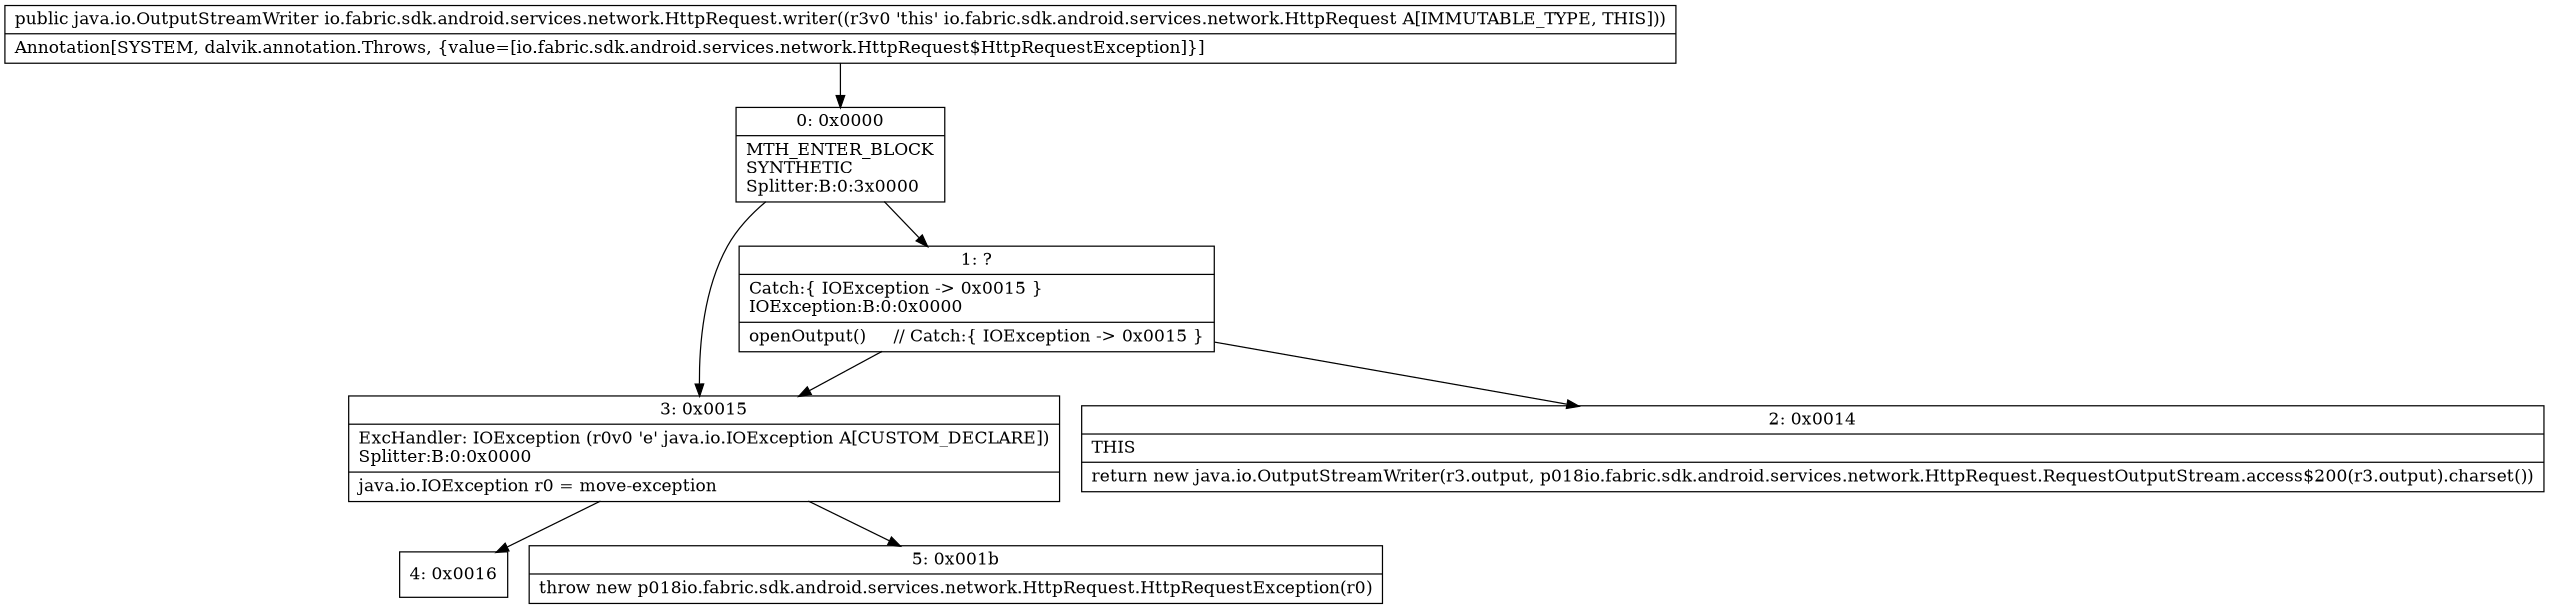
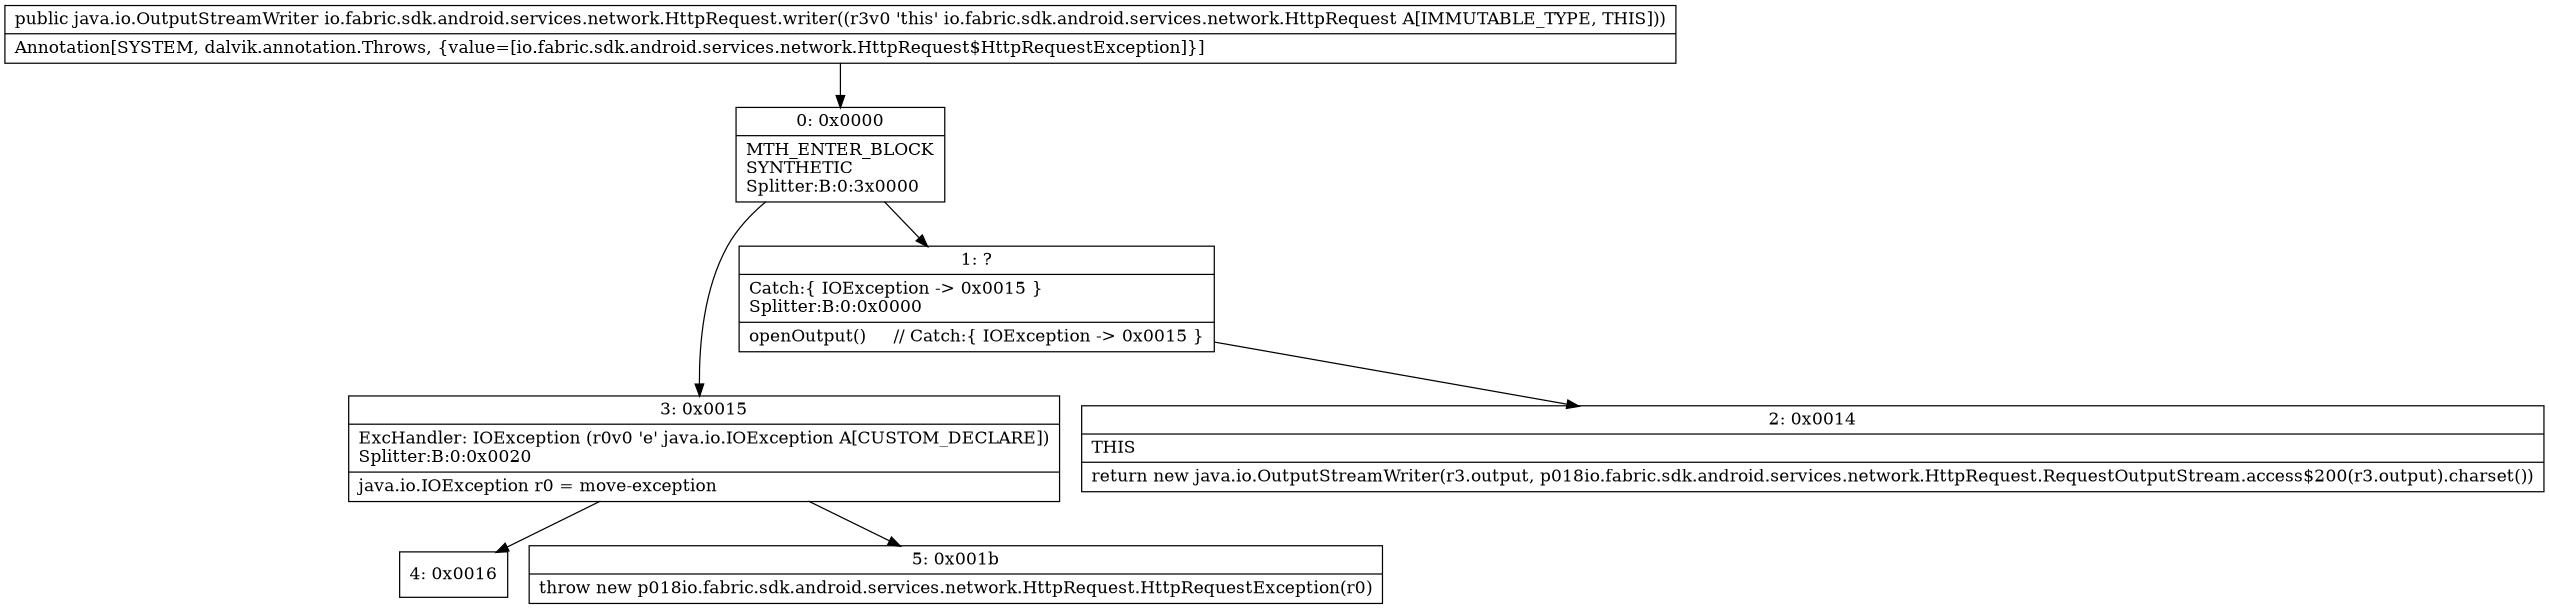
node "1: ?": text "IOException:B:0:0x0000" -> "Splitter:B:0:0x0000"
edge "1: ?" -> "3: 0x0015": removed
node "3: 0x0015": text "Splitter:B:0:0x0000" -> "Splitter:B:0:0x0020"
